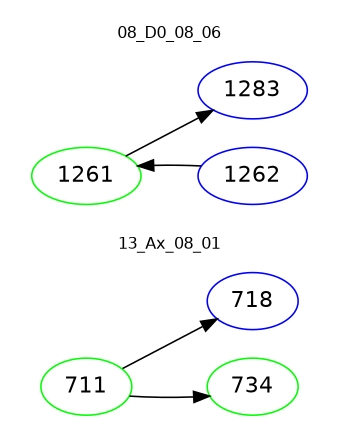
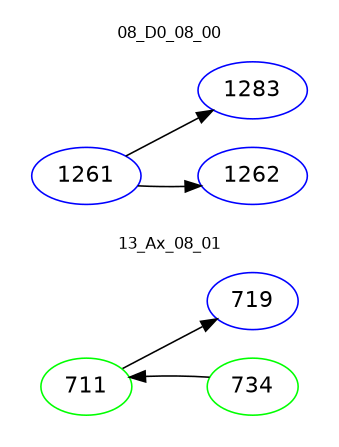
cluster "08_D0_08_06": label "08_D0_08_06" -> "08_D0_08_00"
edge "1262" -> "1261": reversed
node "1261": color green -> blue
node "718": label "718" -> "719"
edge "711" -> "734": reversed
